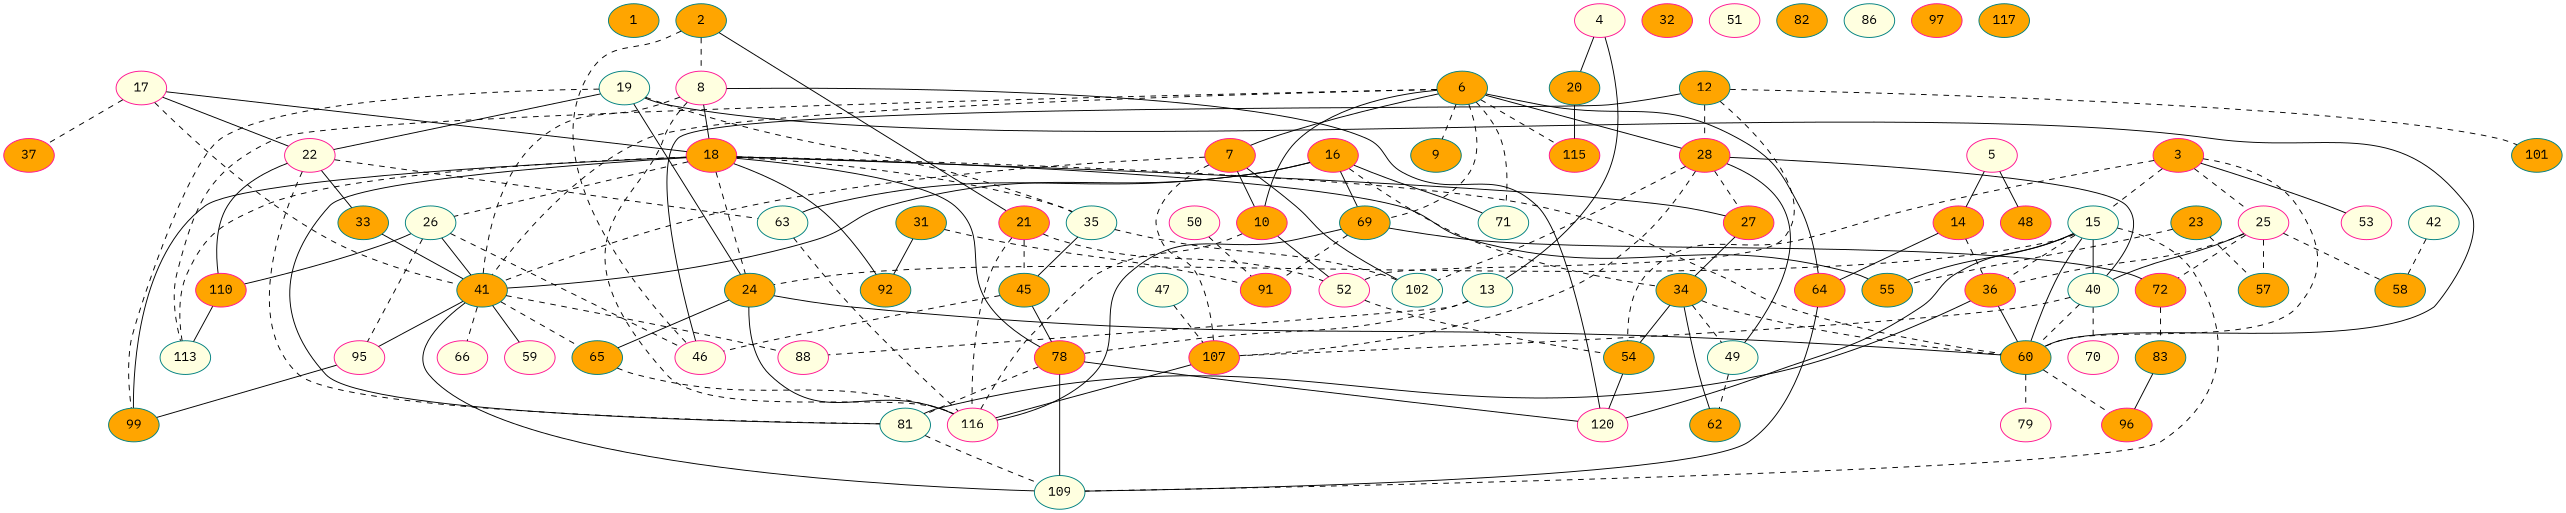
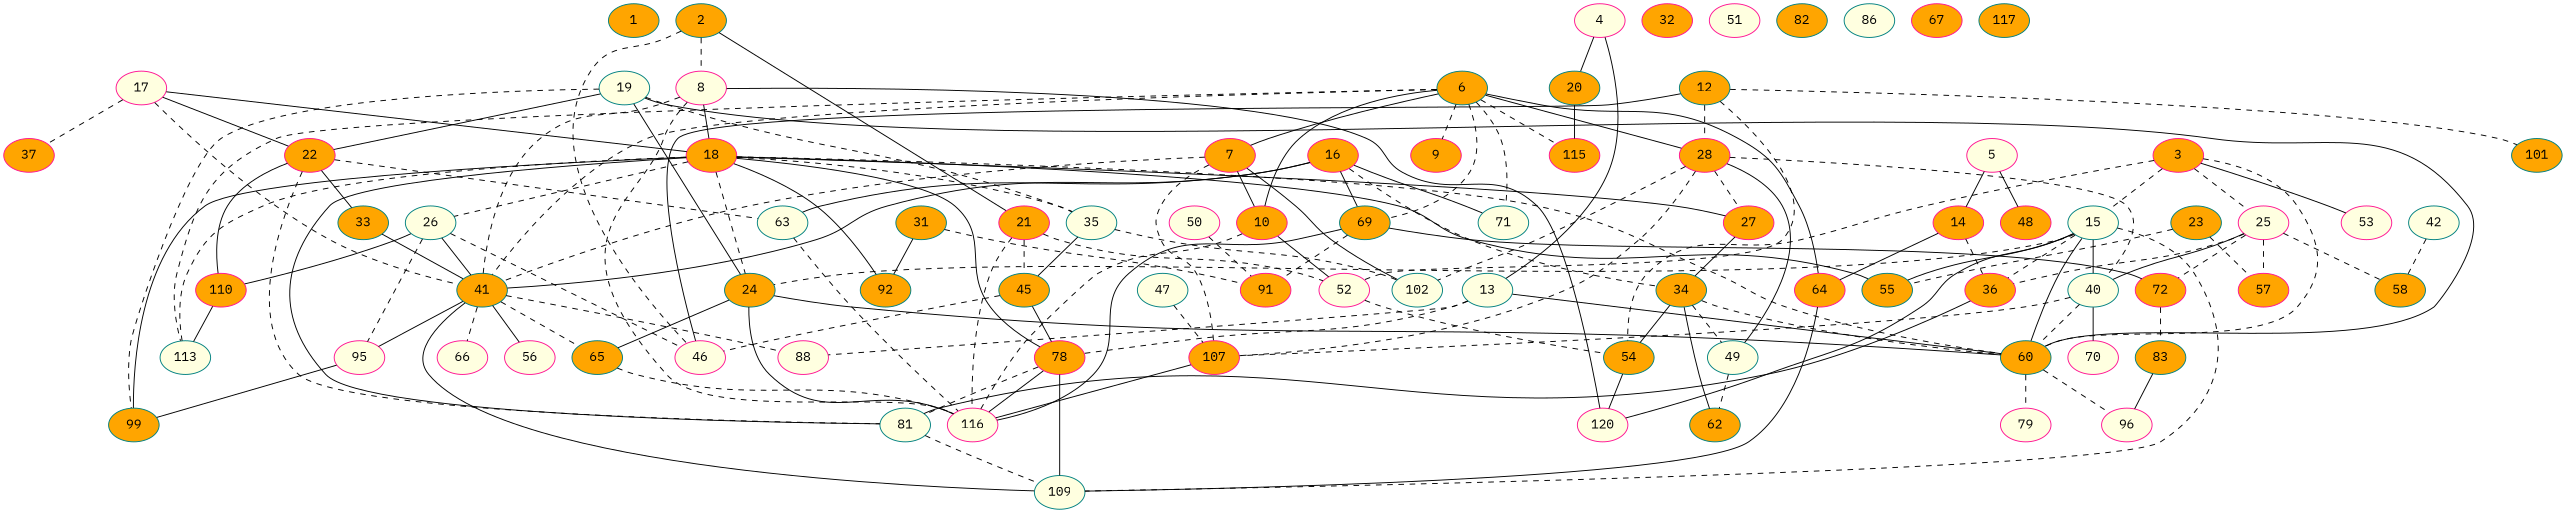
node "97": label "97" -> "67"
node "22": fillcolor lightyellow -> orange
node "9": color teal -> deeppink
edge "28" -- "40": style solid -> dashed
node "57": color teal -> deeppink
edge "36" -- "60": now "13" -- "60"
edge "40" -- "70": style dashed -> solid
node "59": label "59" -> "56"
edge "78" -- "120": now "78" -- "116"
node "96": fillcolor orange -> lightyellow
